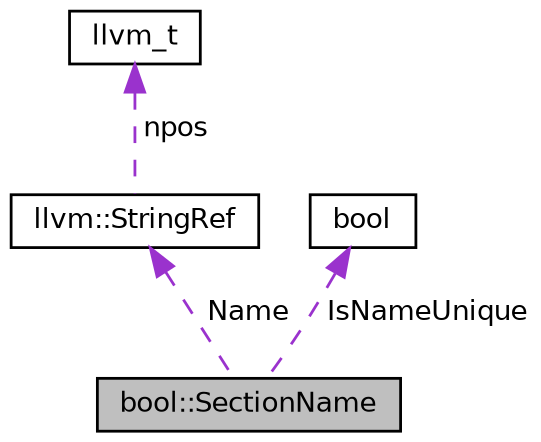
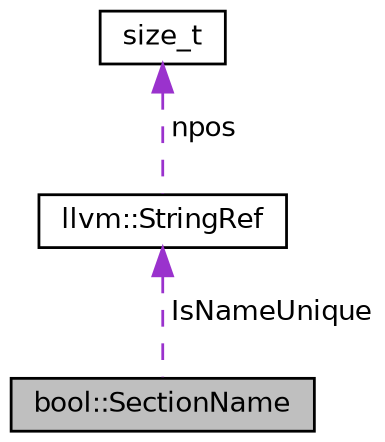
node "llvm_t": label "llvm_t" -> "size_t"
node "bool": removed
edge "bool::SectionName" -> "llvm::StringRef": label " Name" -> " IsNameUnique"
